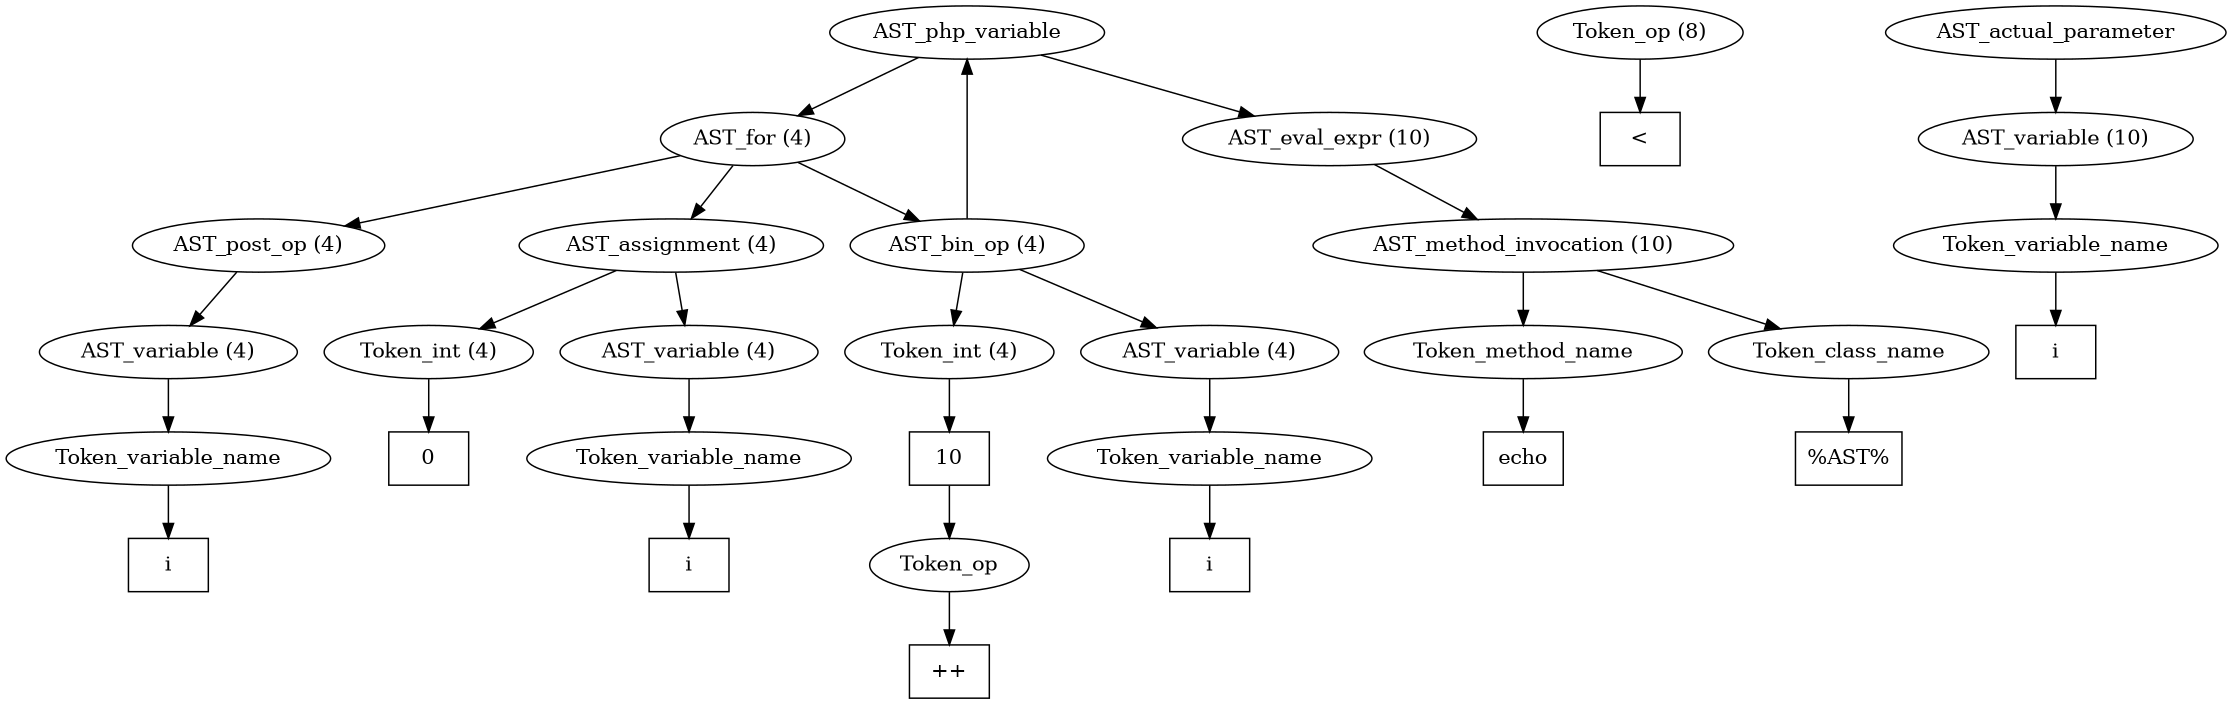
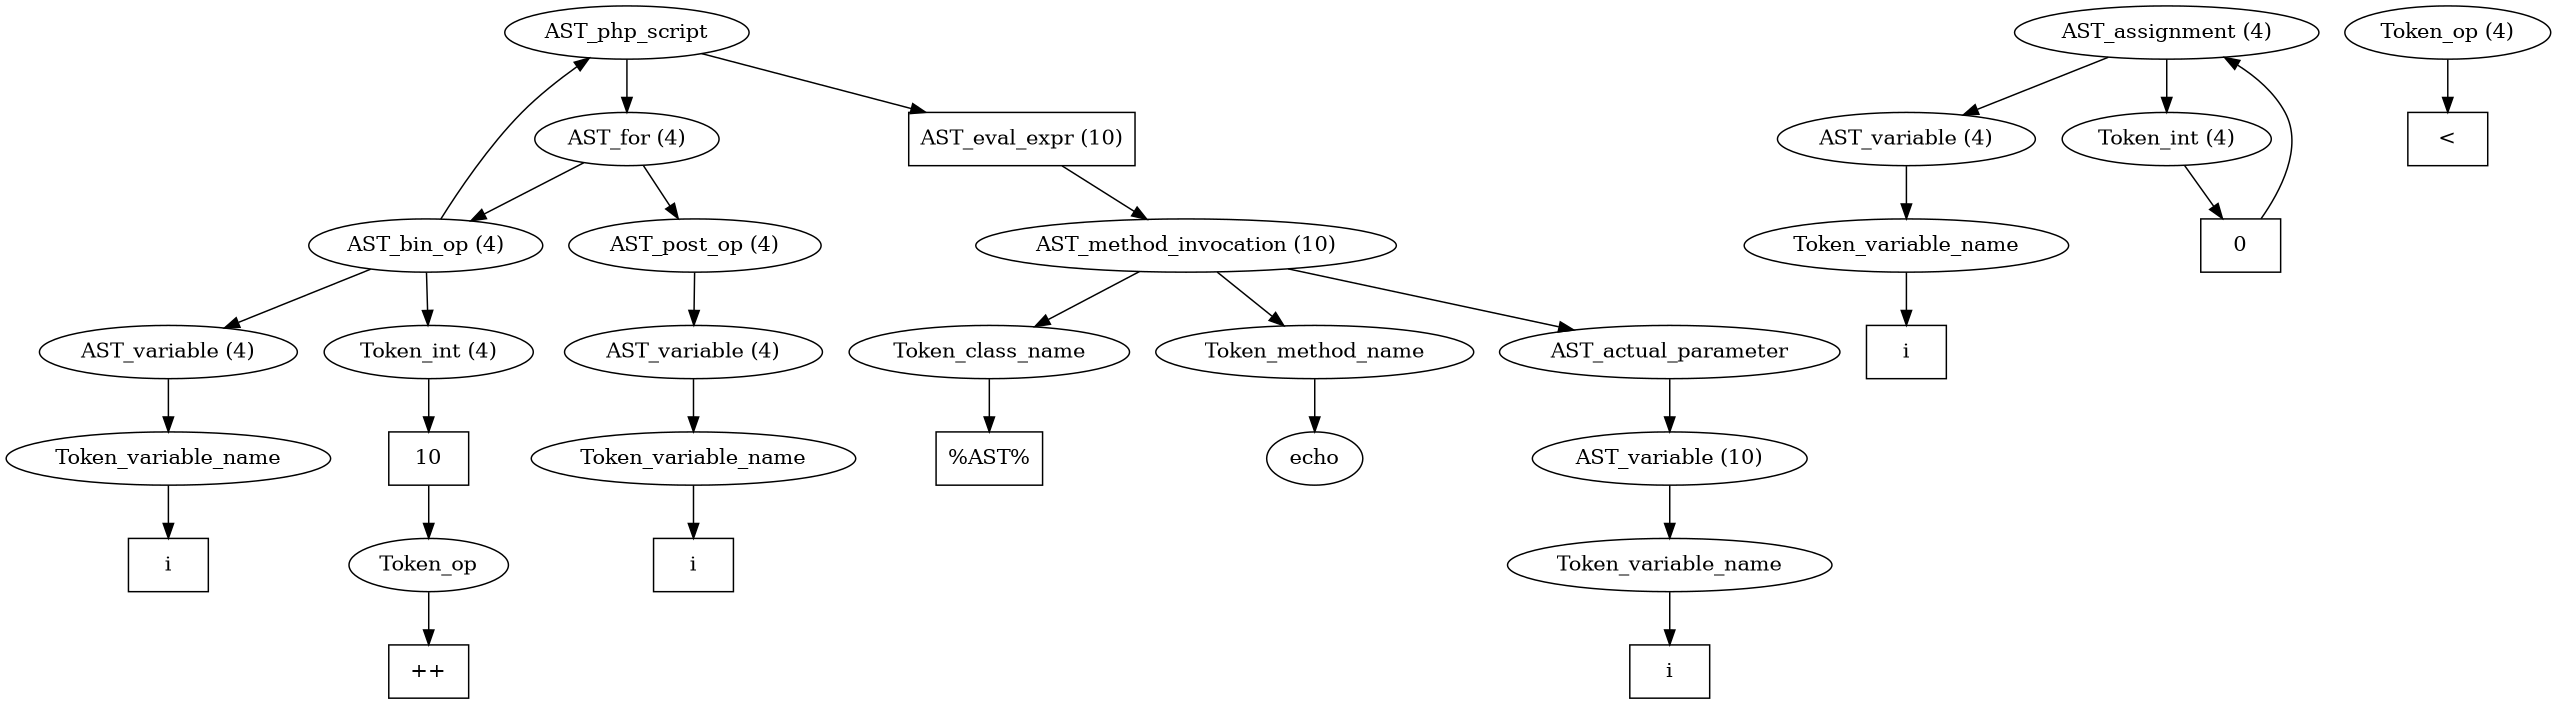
node "AST_php_variable": label "AST_php_variable" -> "AST_php_script"
node "Token_op (8)": label "Token_op (8)" -> "Token_op (4)"
node "AST_eval_expr (10)": shape ellipse -> box
edge "AST_for (4)" -> "AST_assignment (4)": now "0" -> "AST_assignment (4)"
edge "AST_method_invocation (10)" -> "AST_actual_parameter": added
node "echo": shape box -> ellipse
